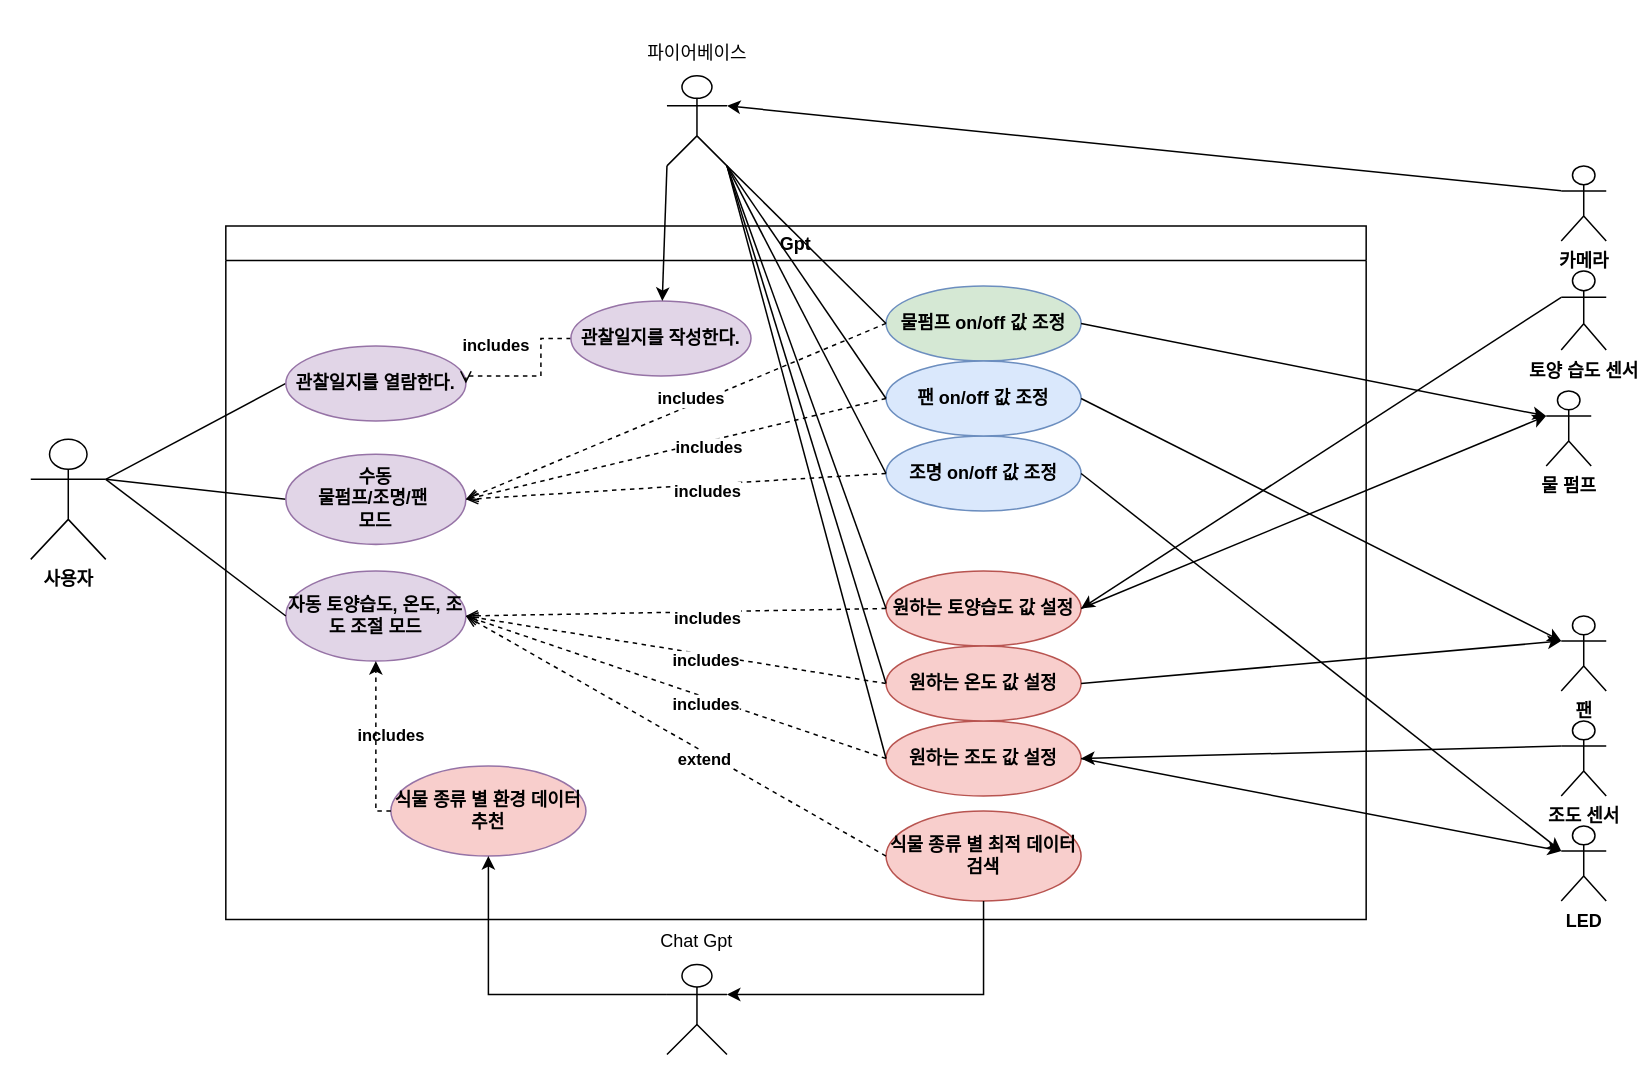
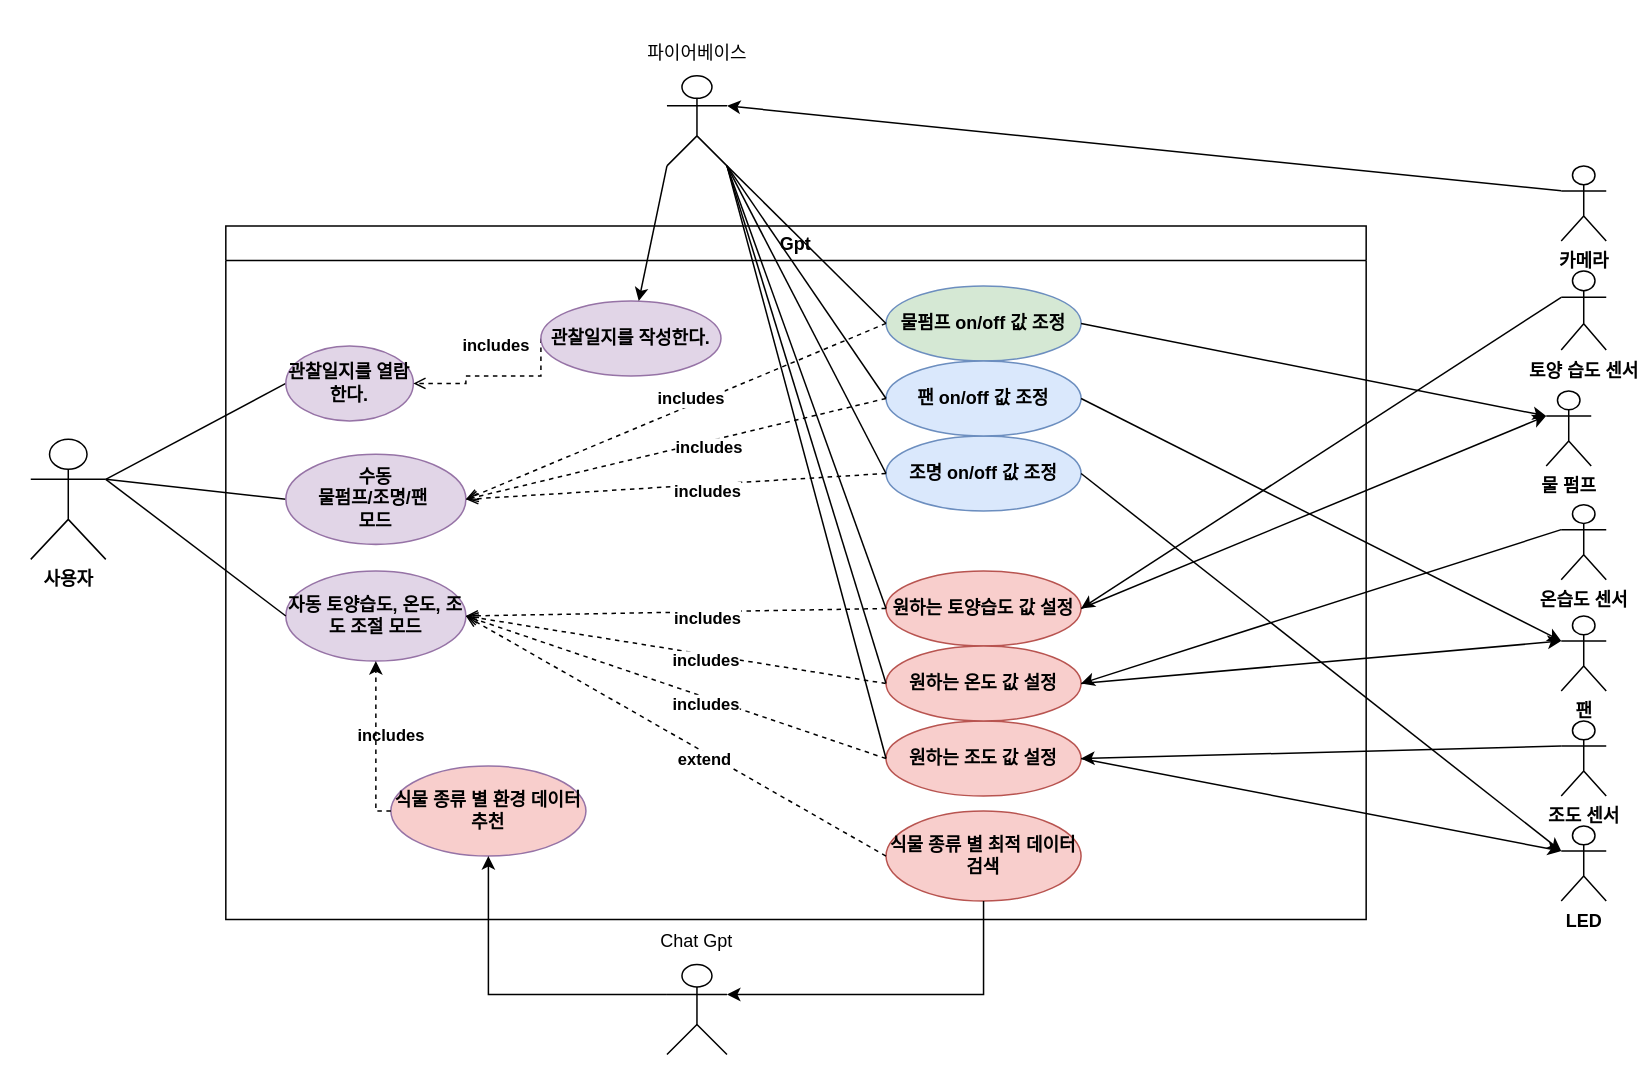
node "관찰일지를 작성한다.": moved (661, 338) -> (631, 338)
node "관찰일지를 열람한다.": size 180x75 -> 128x75
node "온습도 센서": added
edge "온습도 센서" -> "원하는 온도 값 설정": added
